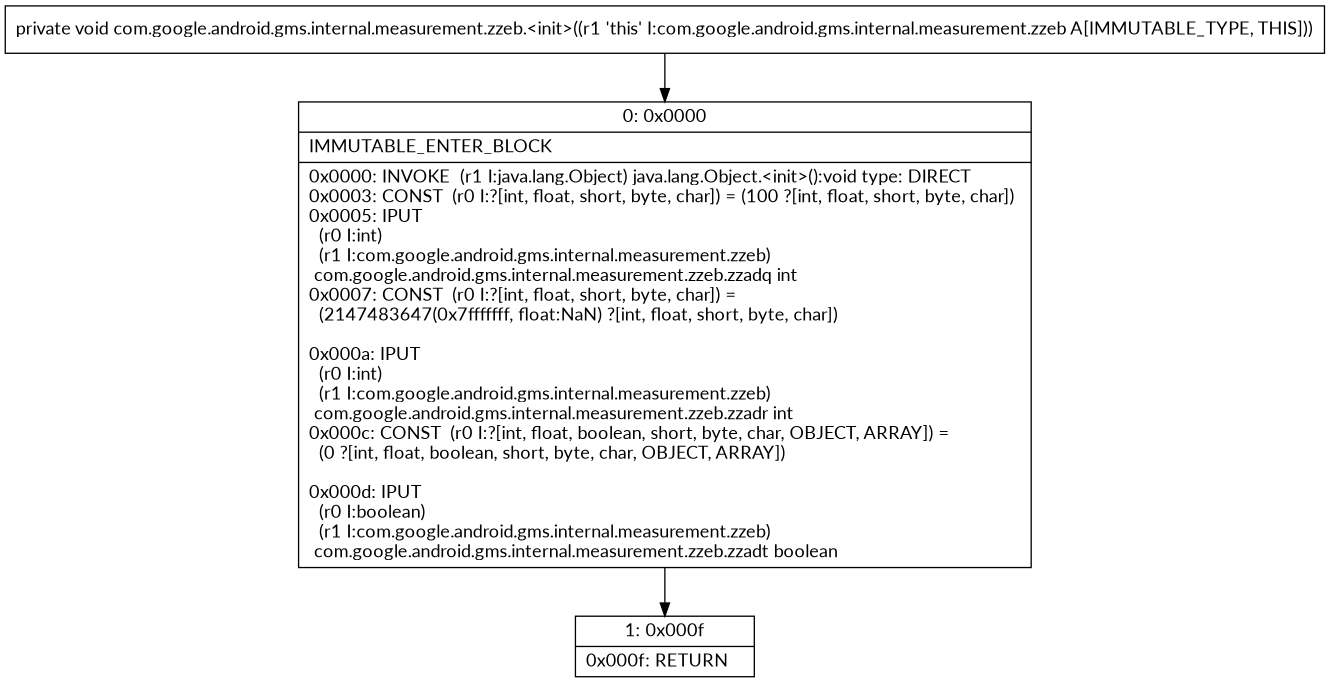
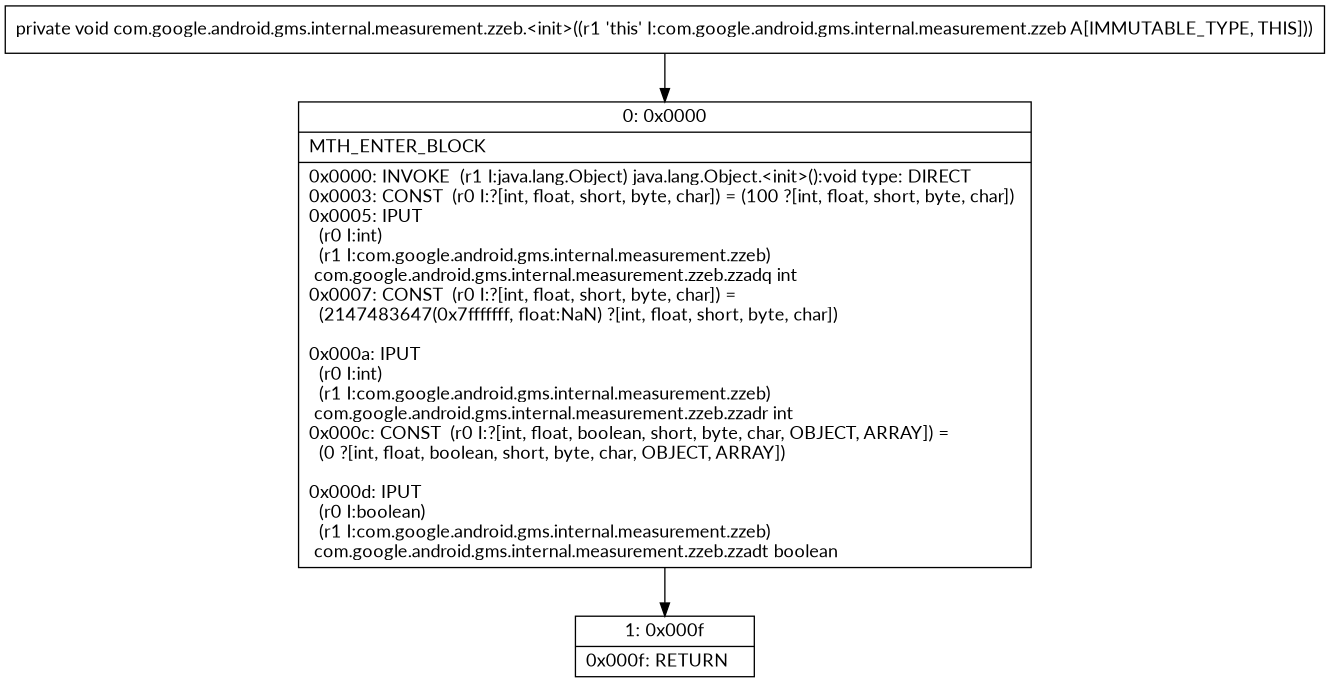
node "0: 0x0000": text "IMMUTABLE_ENTER_BLOCK" -> "MTH_ENTER_BLOCK"
